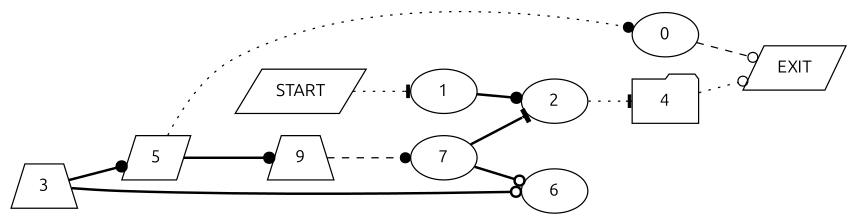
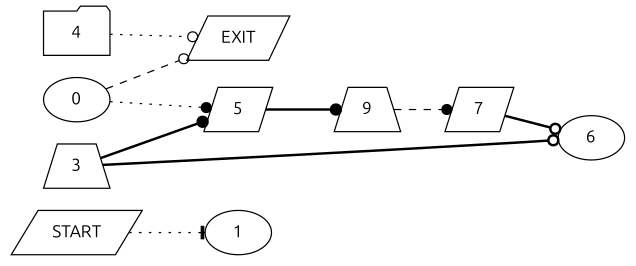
edge "5" -> "0": reversed
node "2": removed
node "7": shape ellipse -> parallelogram
